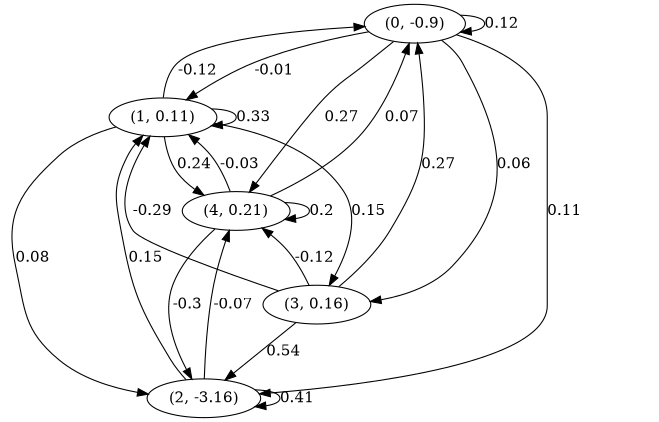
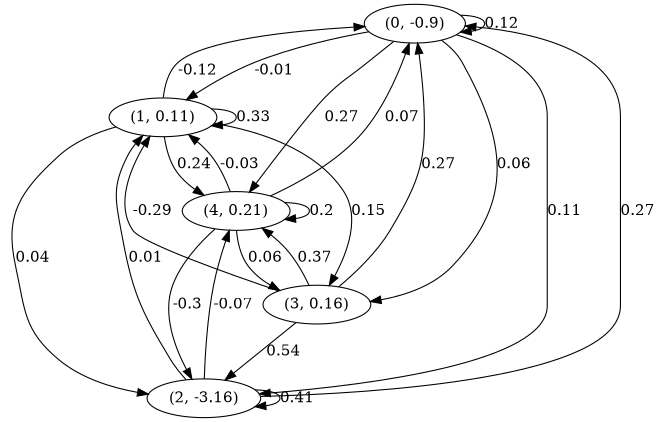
edge "(1, 0.11)" -> "(2, -3.16)": label "0.08" -> "0.04"
edge "(2, -3.16)" -> "(1, 0.11)": label "0.15" -> "0.01"
edge "(3, 0.16)" -> "(4, 0.21)": label "-0.12" -> "0.37"
edge "(4, 0.21)" -> "(3, 0.16)": added, label "0.06"
edge "(2, -3.16)" -> "(0, -0.9)": added, label "0.27"
